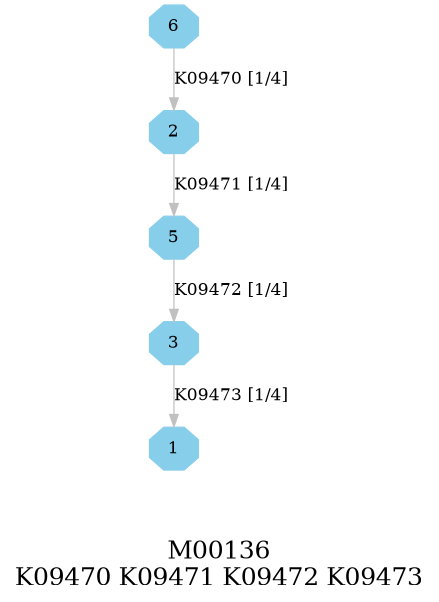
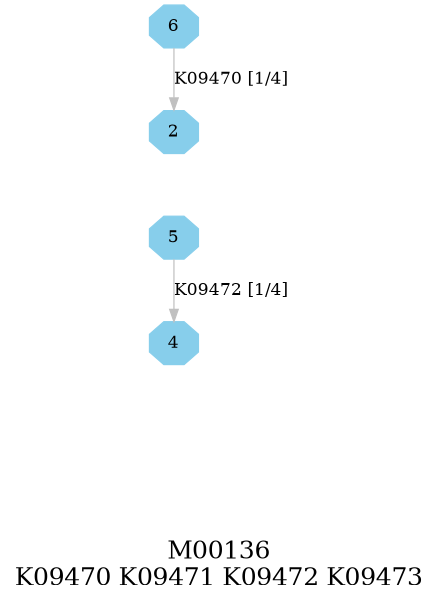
edge "2" -> "5": removed, label "K09471 [1/4]"
node "3": label "3" -> "4"
node "1": removed
